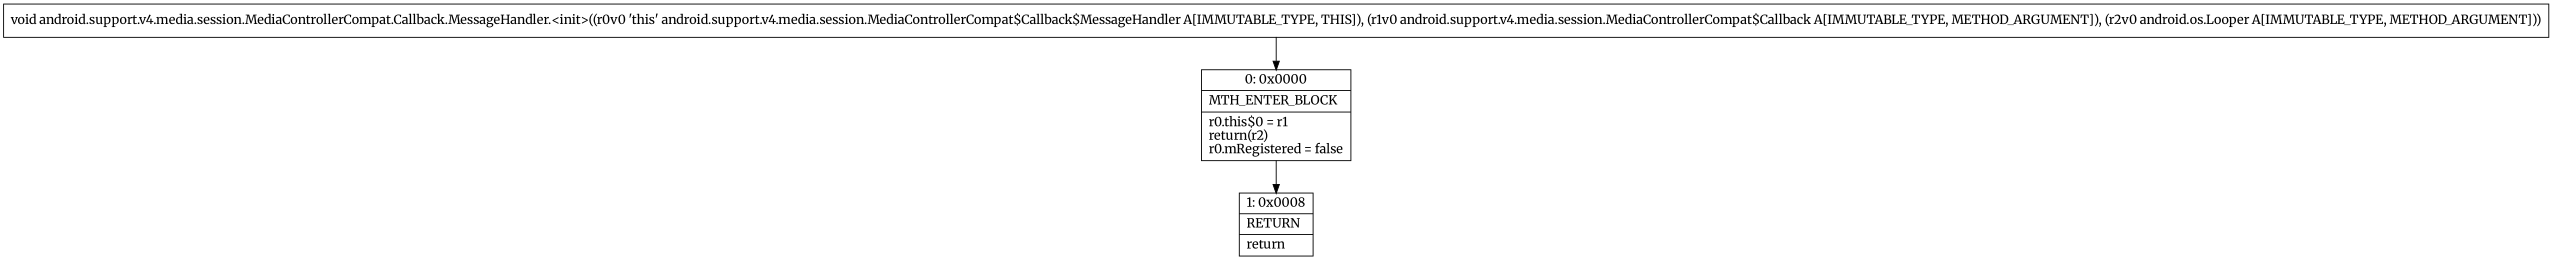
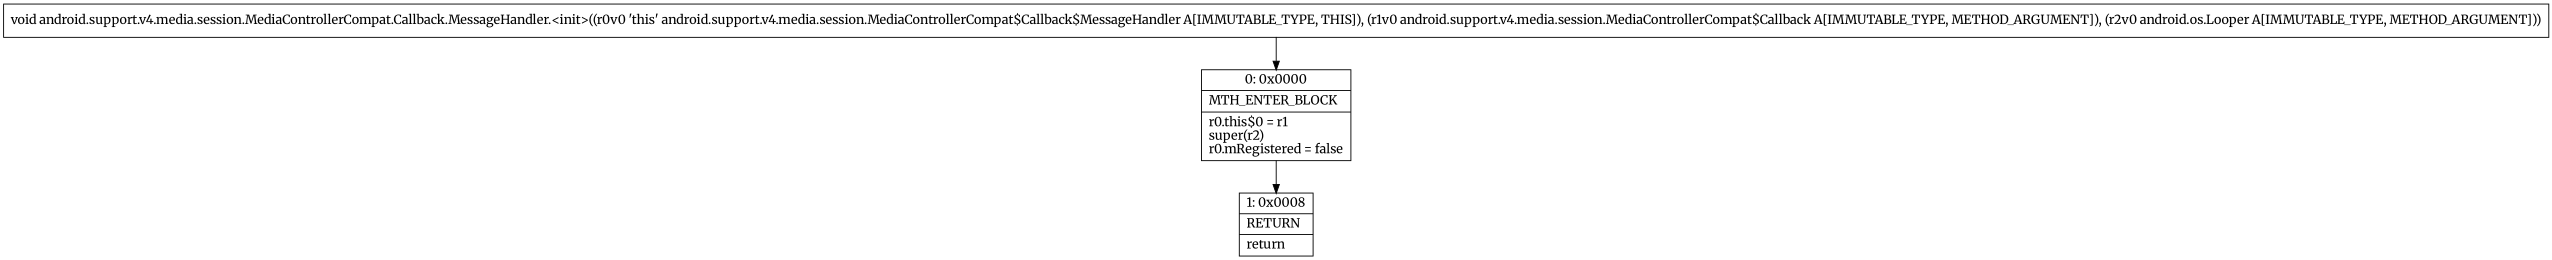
node "0: 0x0000": text "return(r2)" -> "super(r2)"
